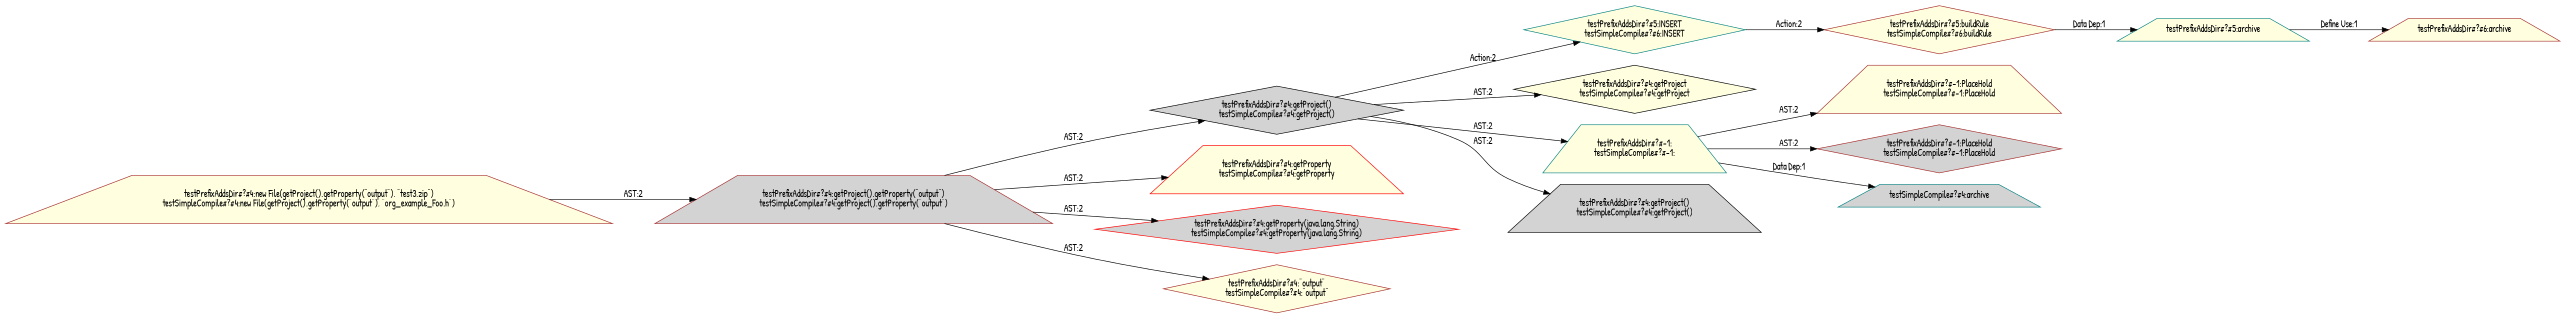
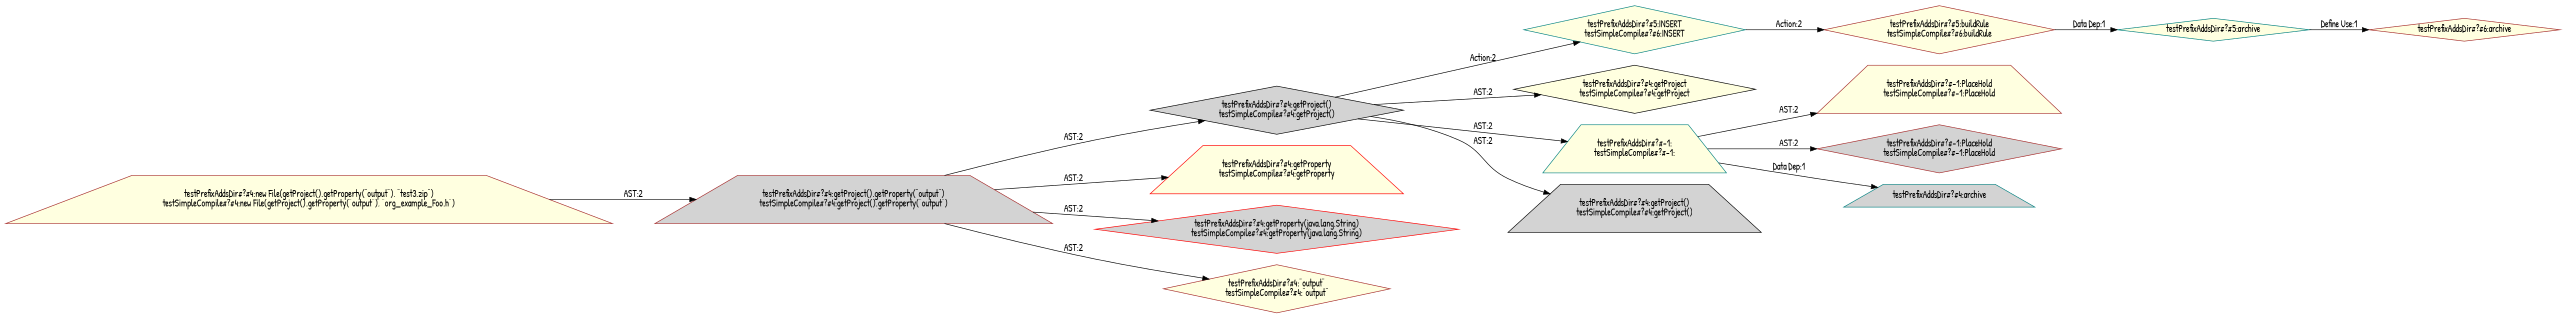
node "testPrefixAddsDir#?#5:archive": shape trapezium -> diamond
node "testPrefixAddsDir#?#6:archive": shape trapezium -> diamond
node "testSimpleCompile#?#4:archive": label "testSimpleCompile#?#4:archive" -> "testPrefixAddsDir#?#4:archive"
